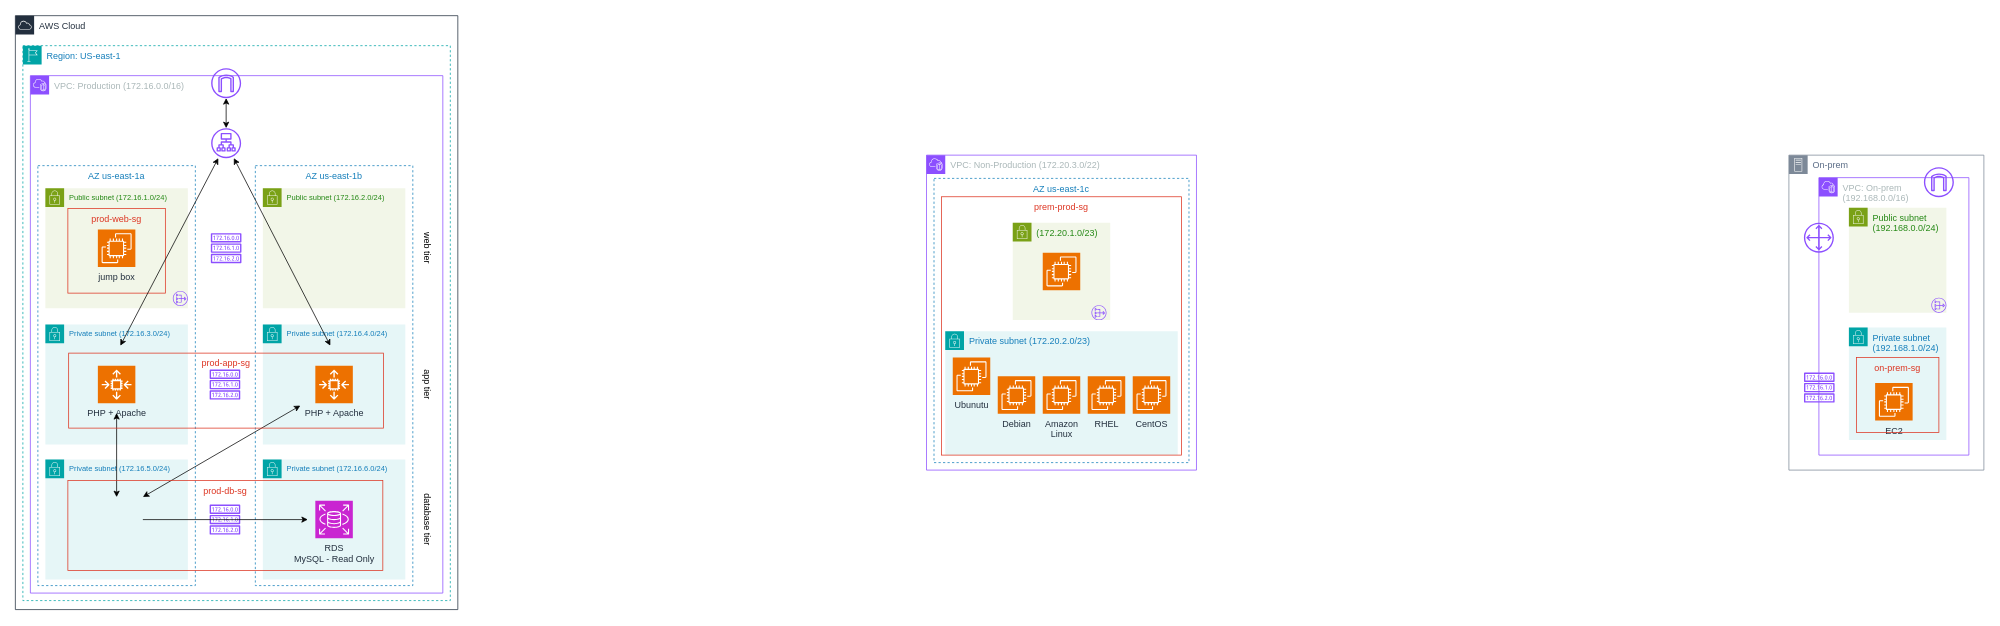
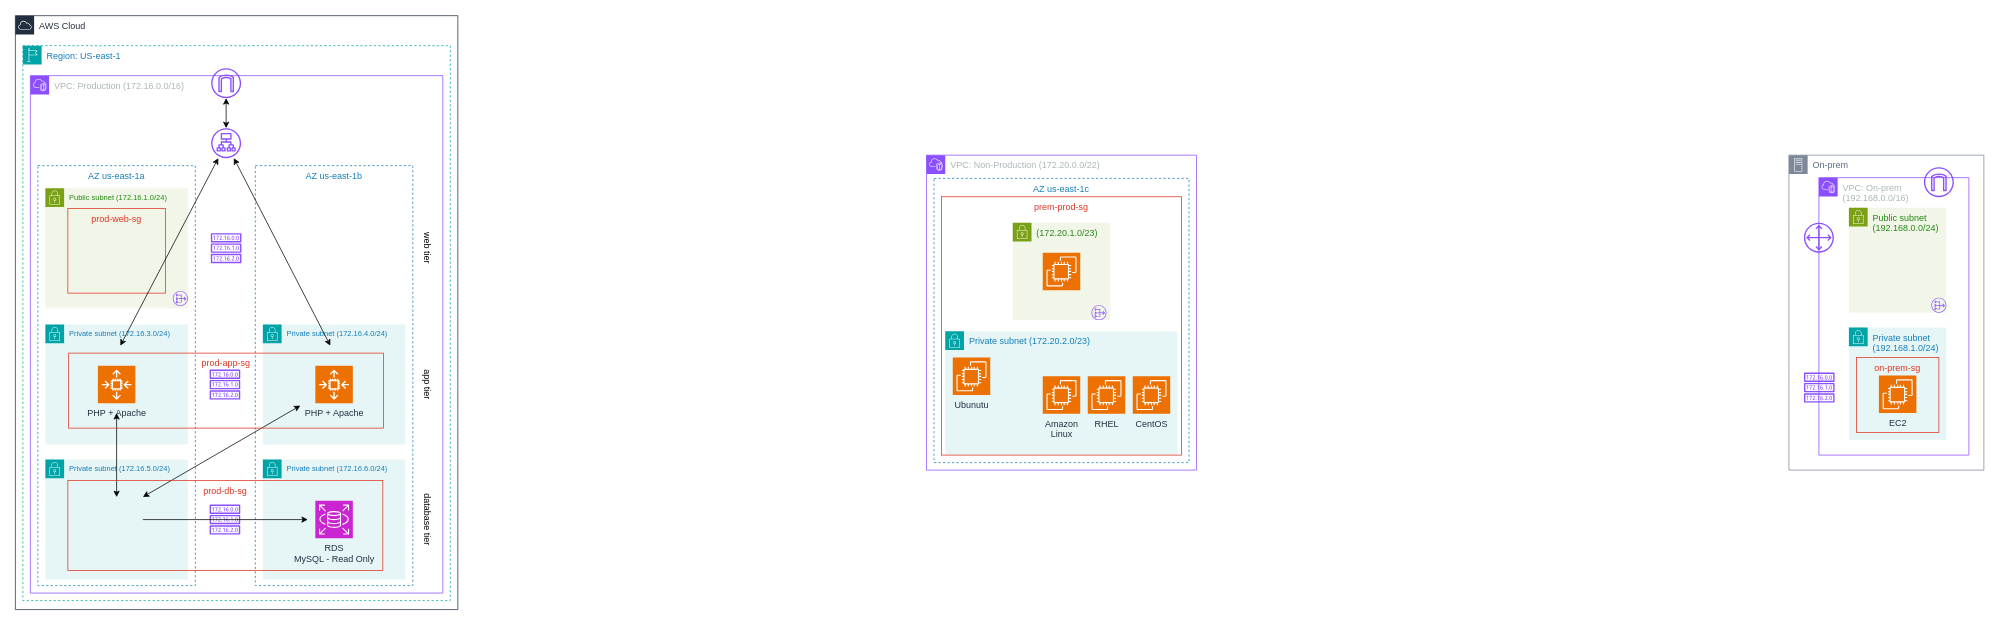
node "VPC: Non-Production (172.20.3.0/22)": label "VPC: Non-Production (172.20.3.0/22)" -> "VPC: Non-Production (172.20.0.0/22)"
node "jump box": removed
node "Public subnet (172.16.2.0/24)": removed
node "Debian": removed
node "EC2": moved (1894, 402) -> (1898, 394)
